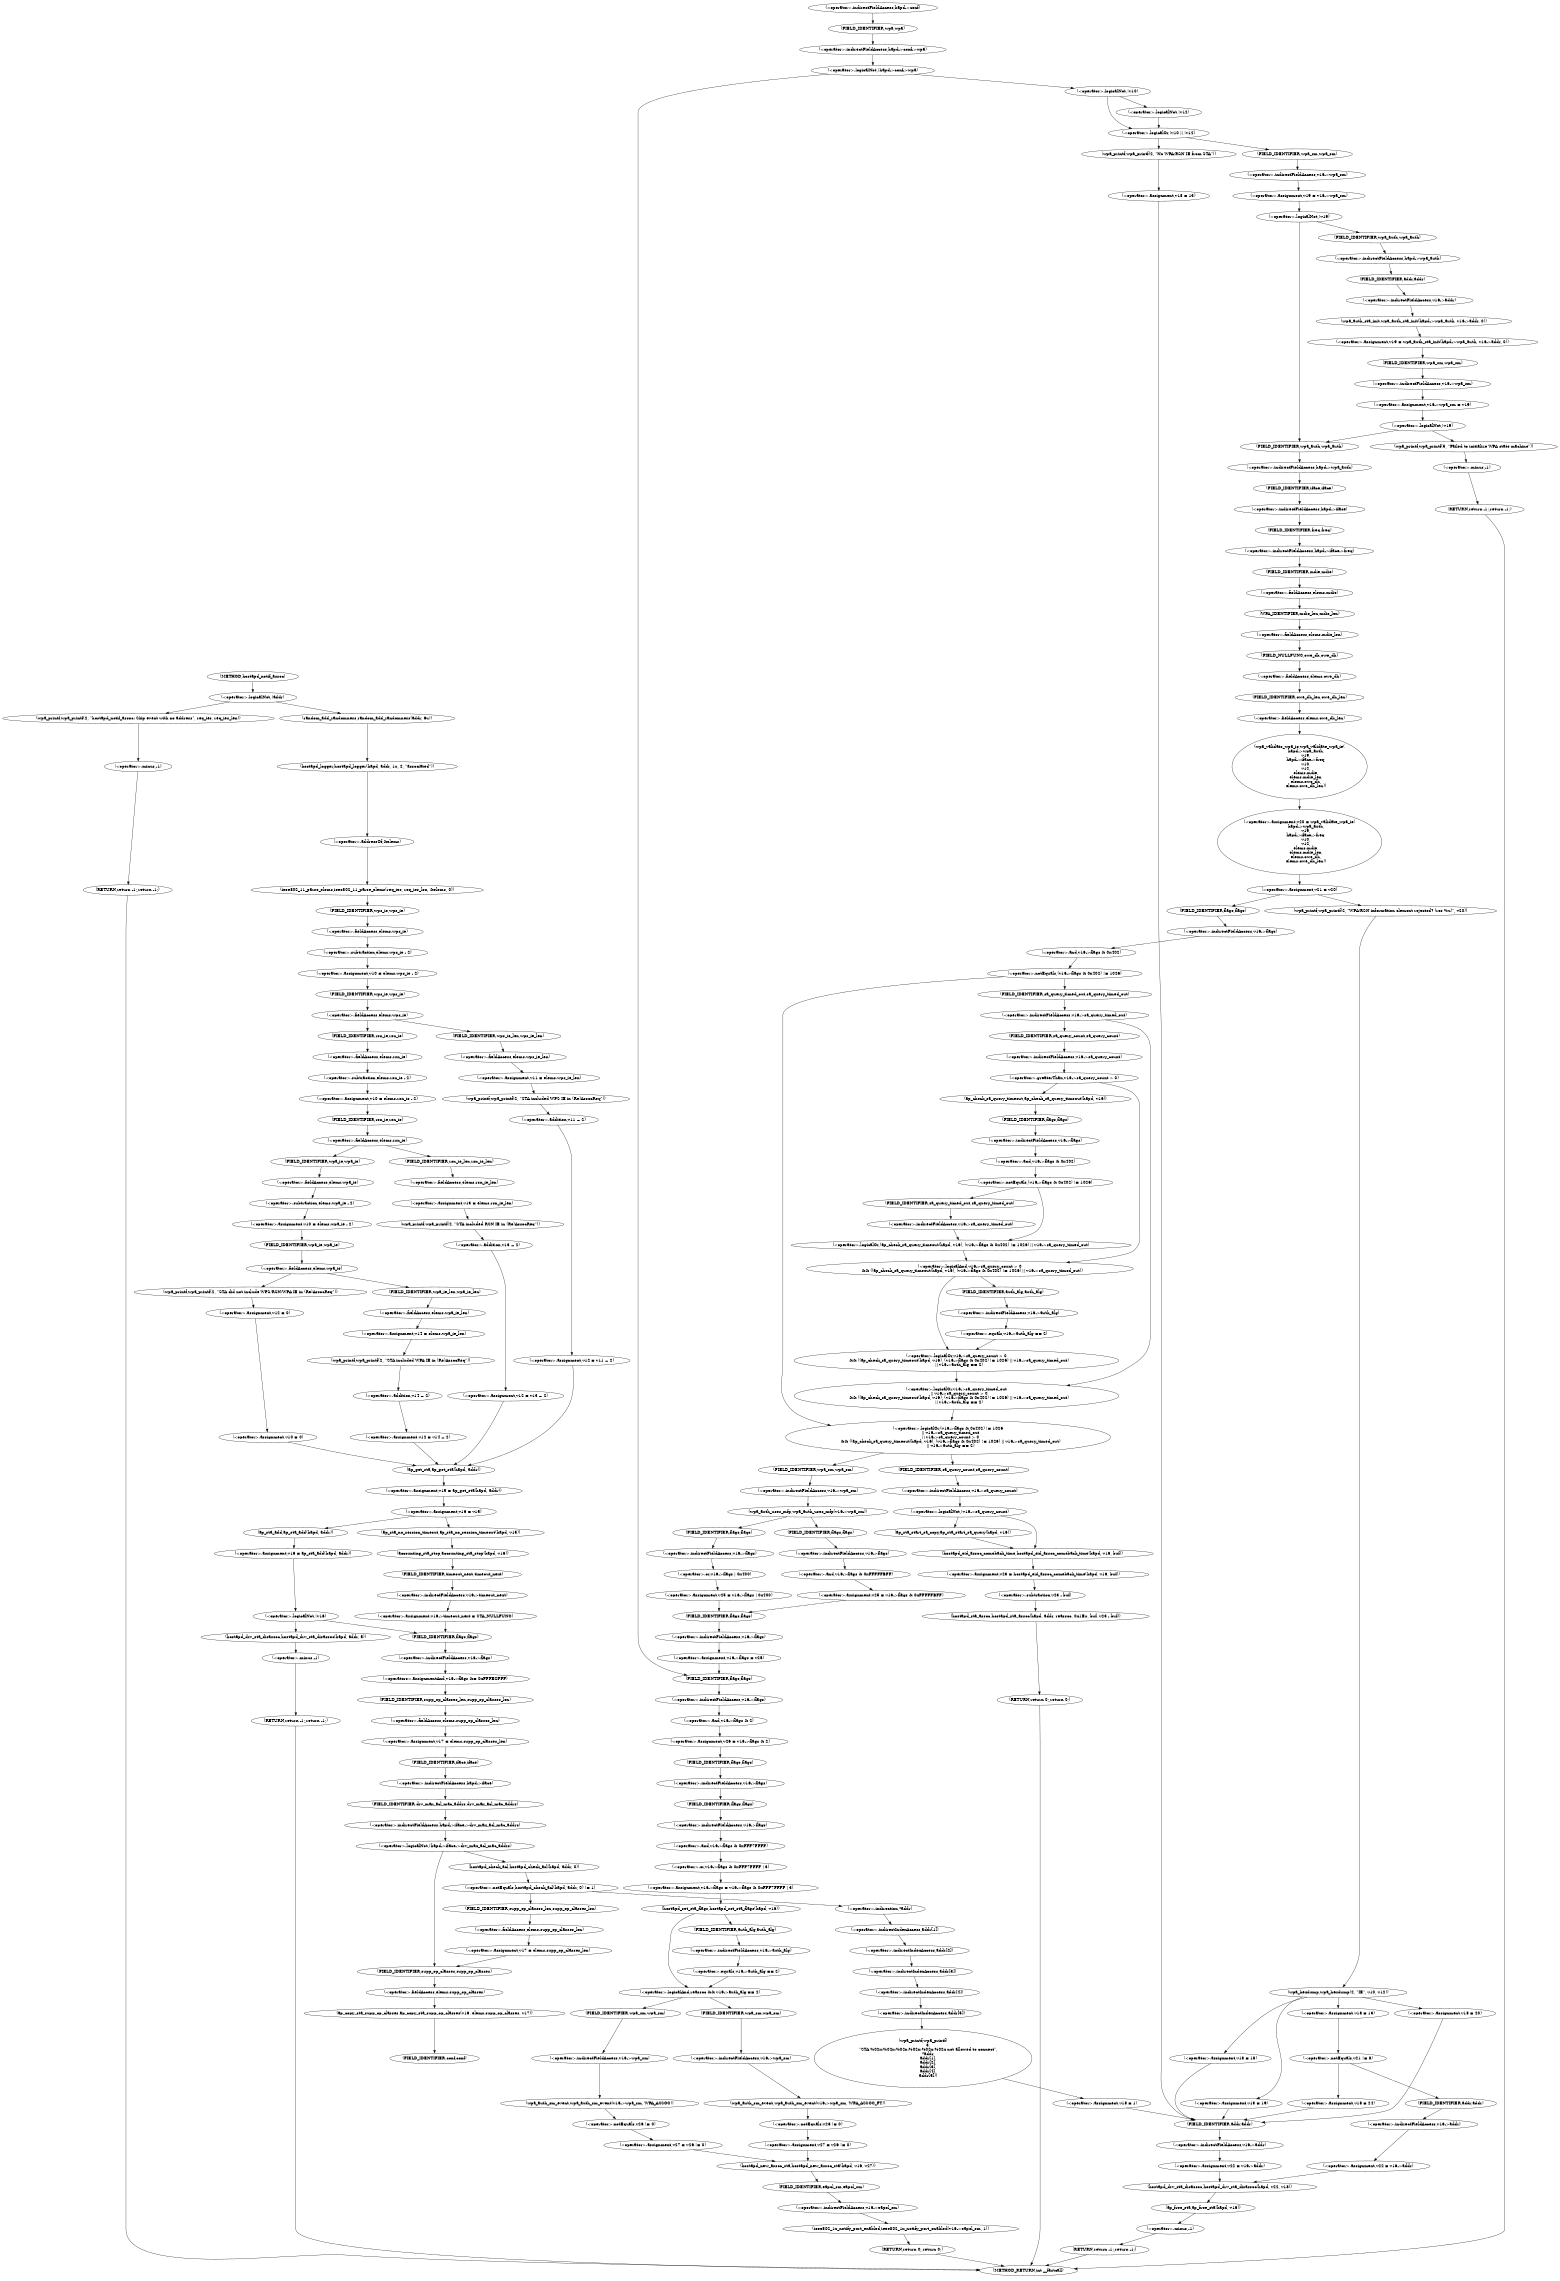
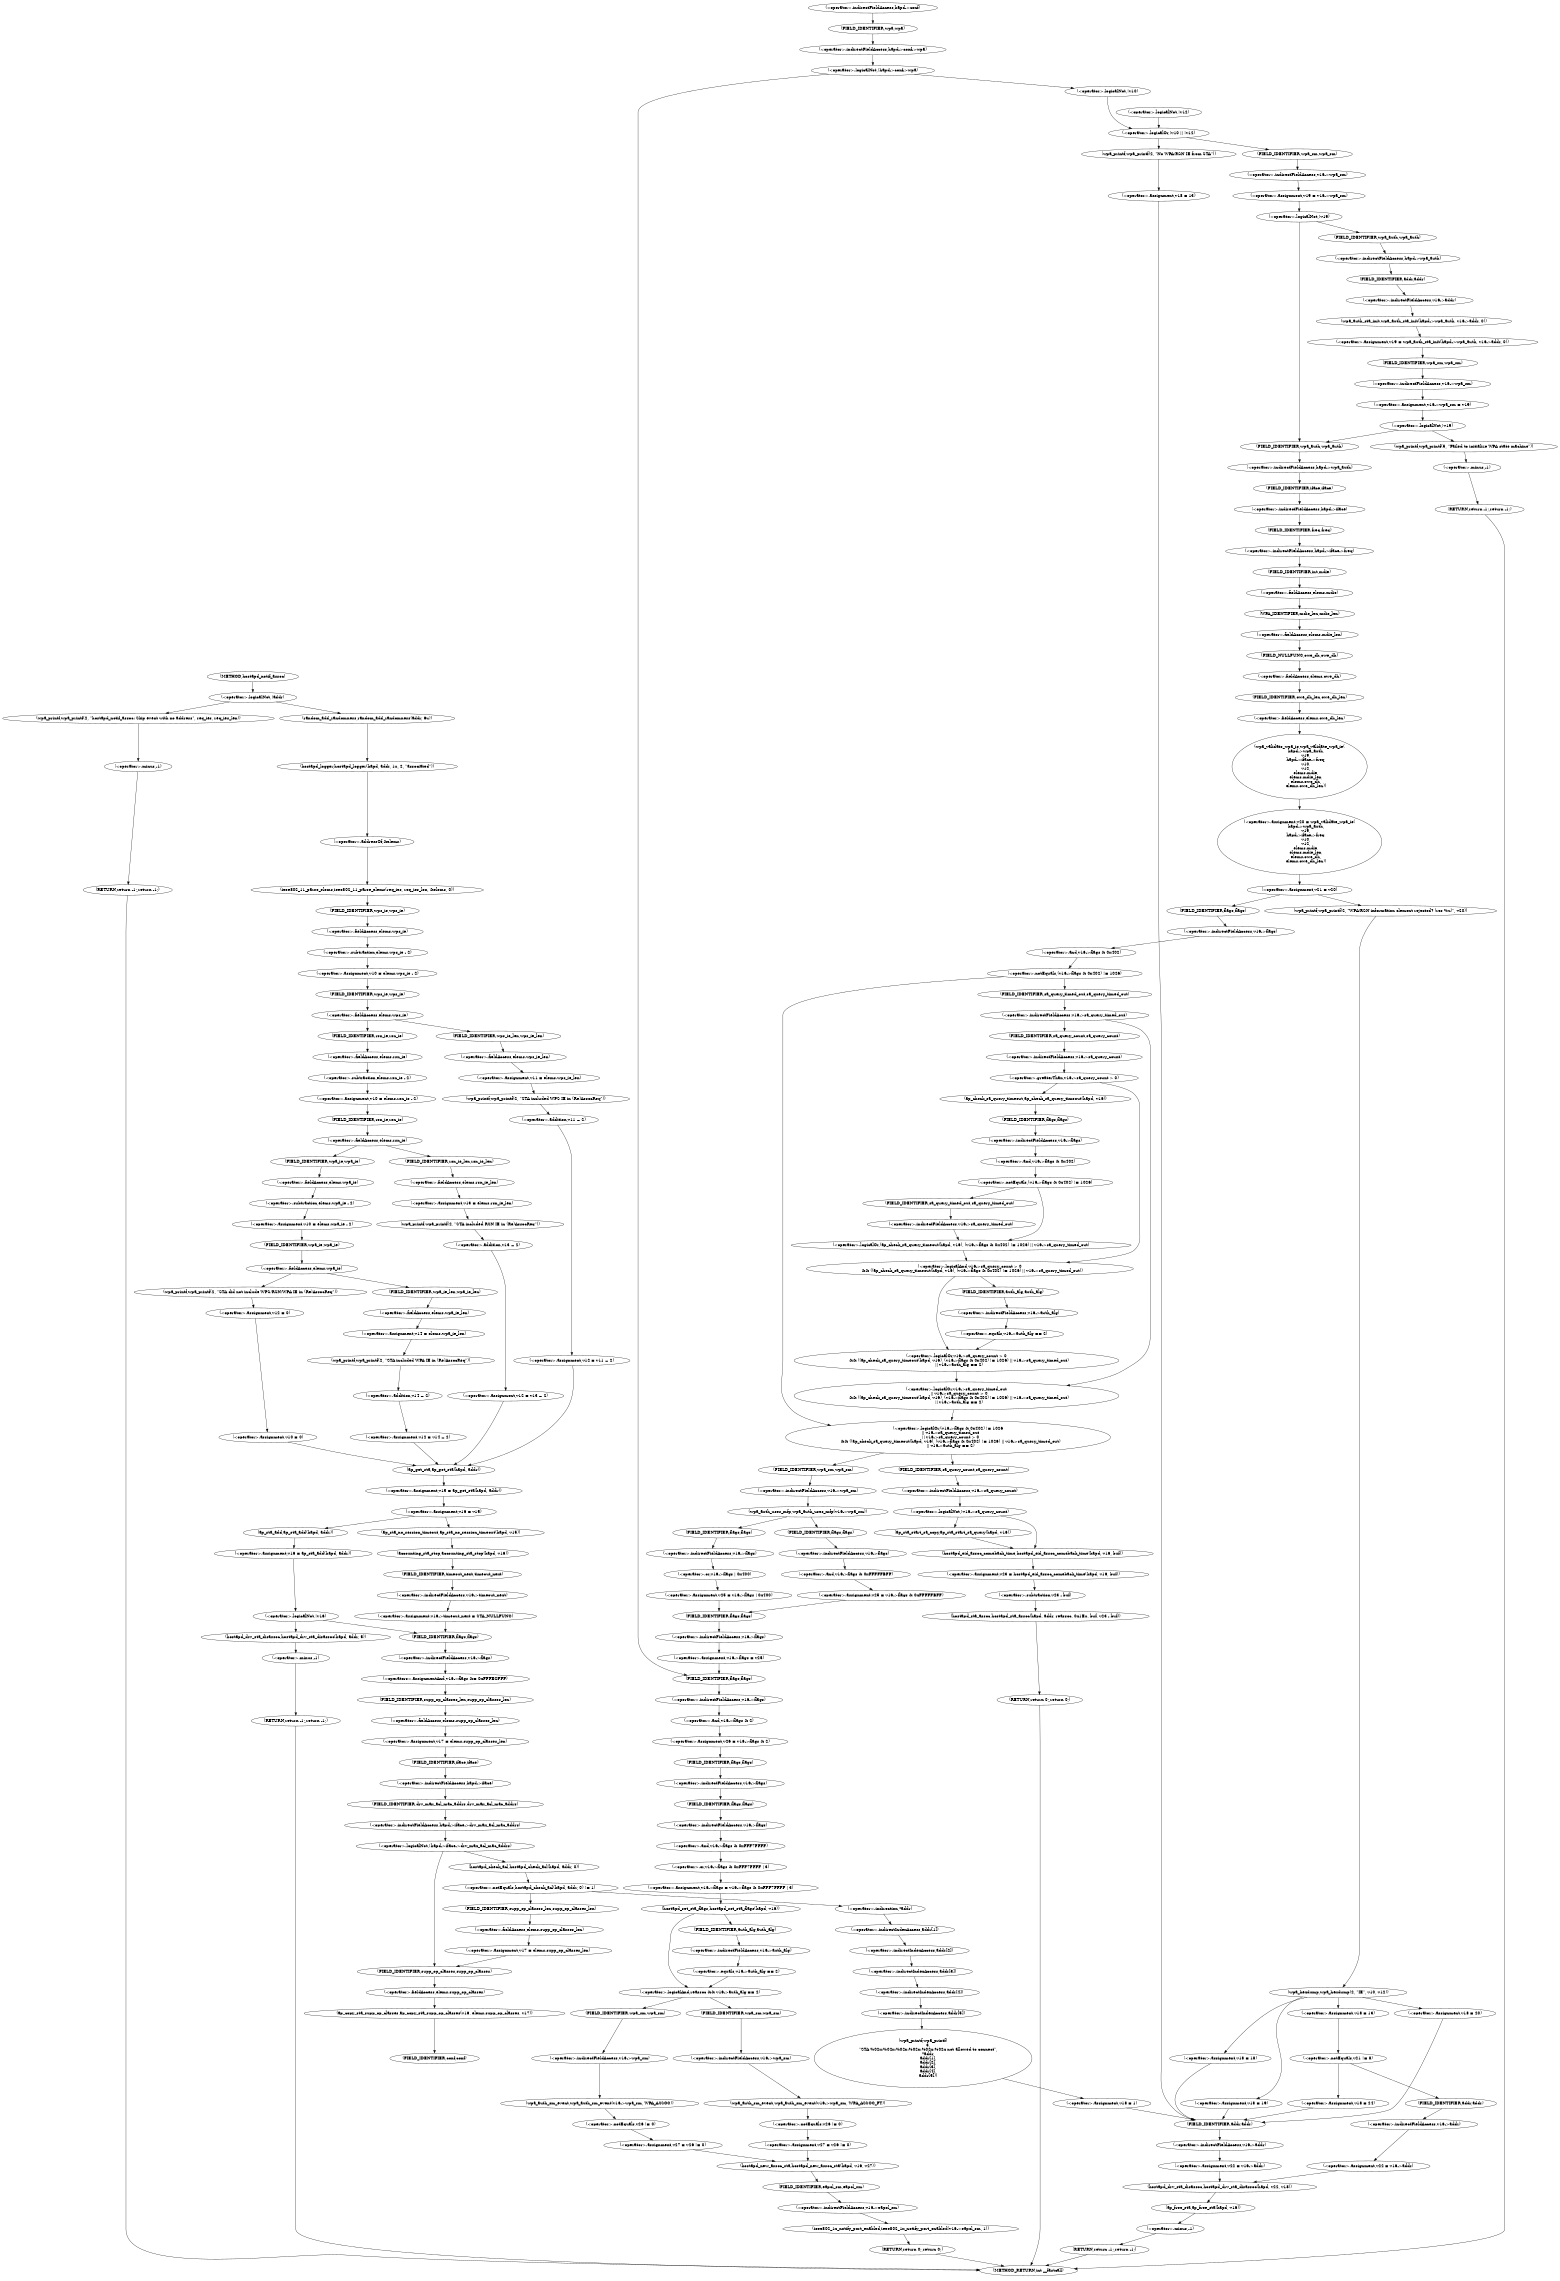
edge "(<operator>.logicalNot,!v10)" -> "(<operator>.logicalNot,!v12)": removed
node "(FIELD_IDENTIFIER,mdie,mdie)": label "(FIELD_IDENTIFIER,mdie,mdie)" -> "(FIELD_IDENTIFIER,int,mdie)"
edge "(<operator>.fieldAccess,elems.rsn_ie_len)" -> "(<operator>.assignment,v13 = elems.rsn_ie_len)": added
